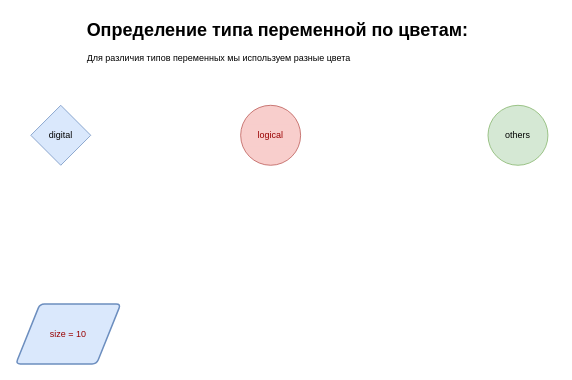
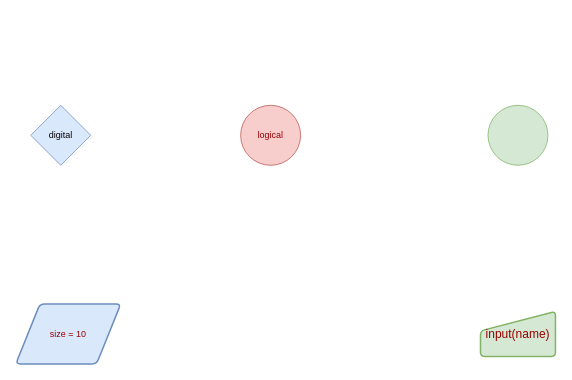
node "Определение типа переменной по цветам:Для различия типов переменных мы используем разные цвета": removed
node "others": removed
node "input(name)": added
